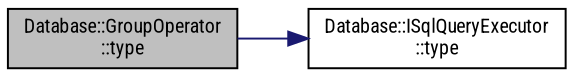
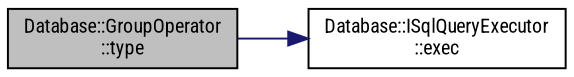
node "Database::ISqlQueryExecutor ::type": label "Database::ISqlQueryExecutor ::type" -> "Database::ISqlQueryExecutor ::exec"
